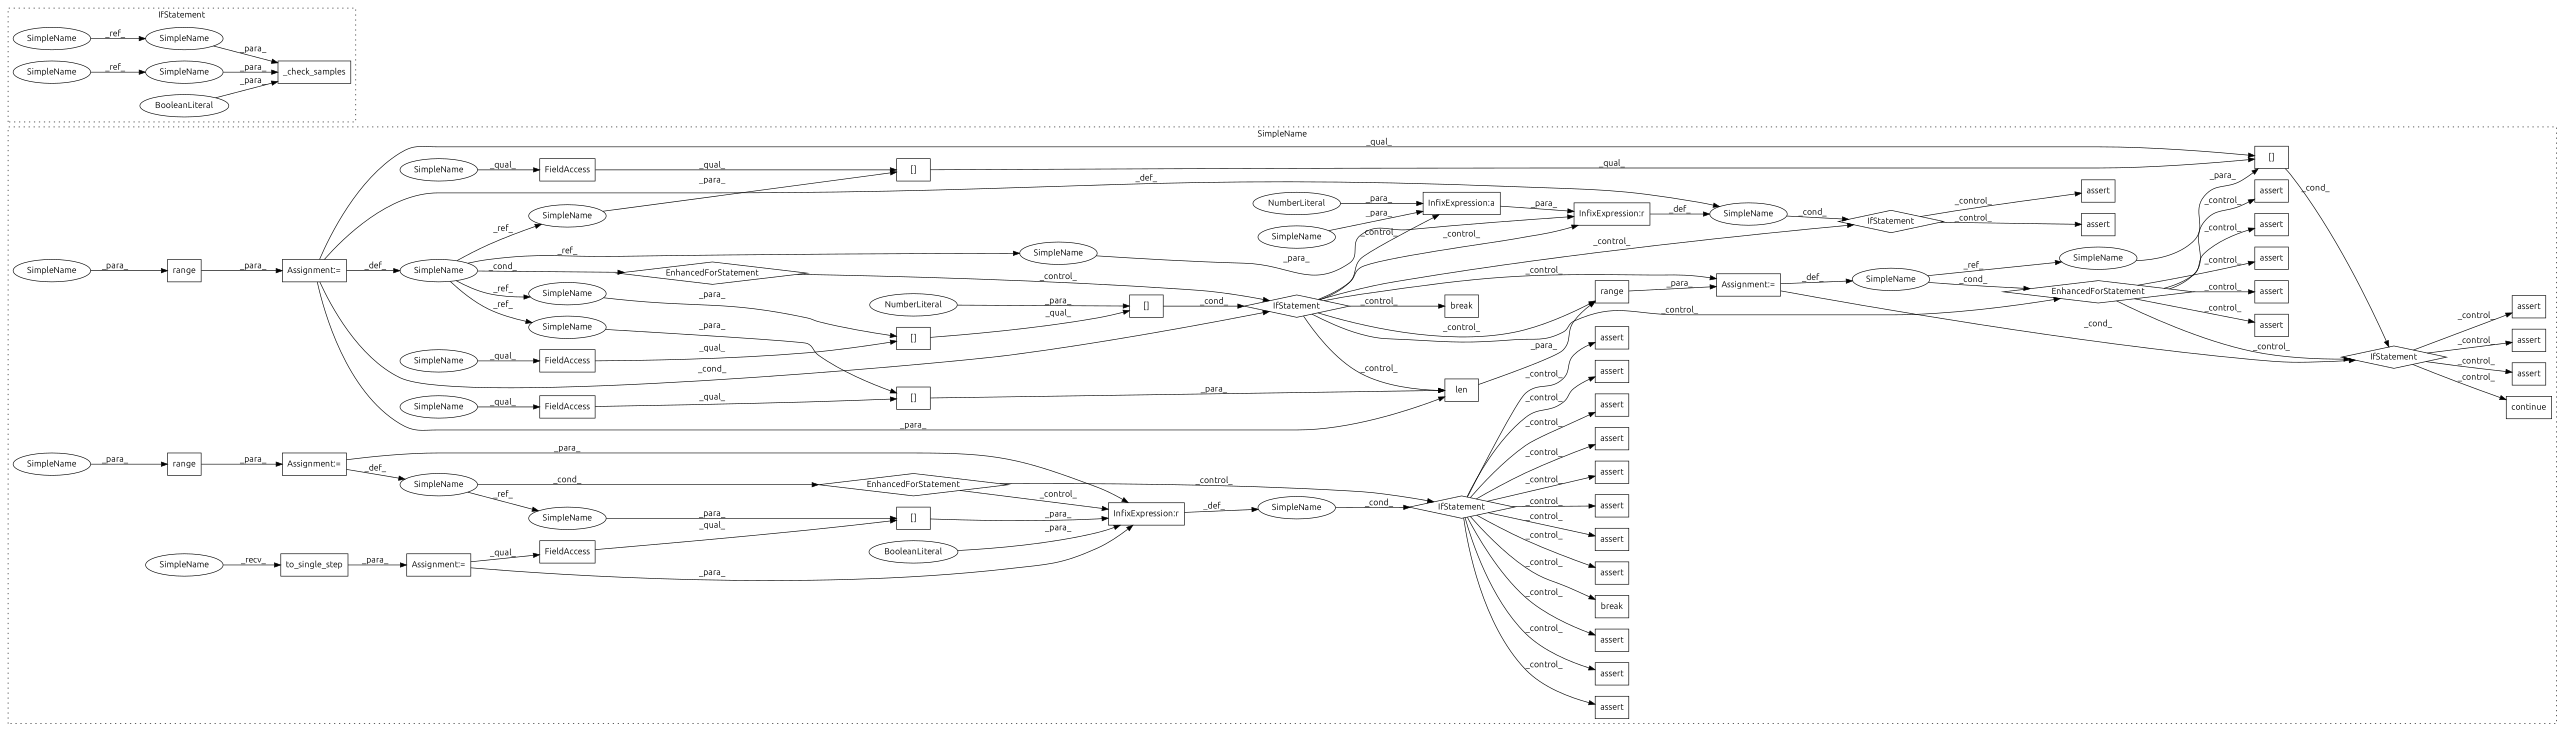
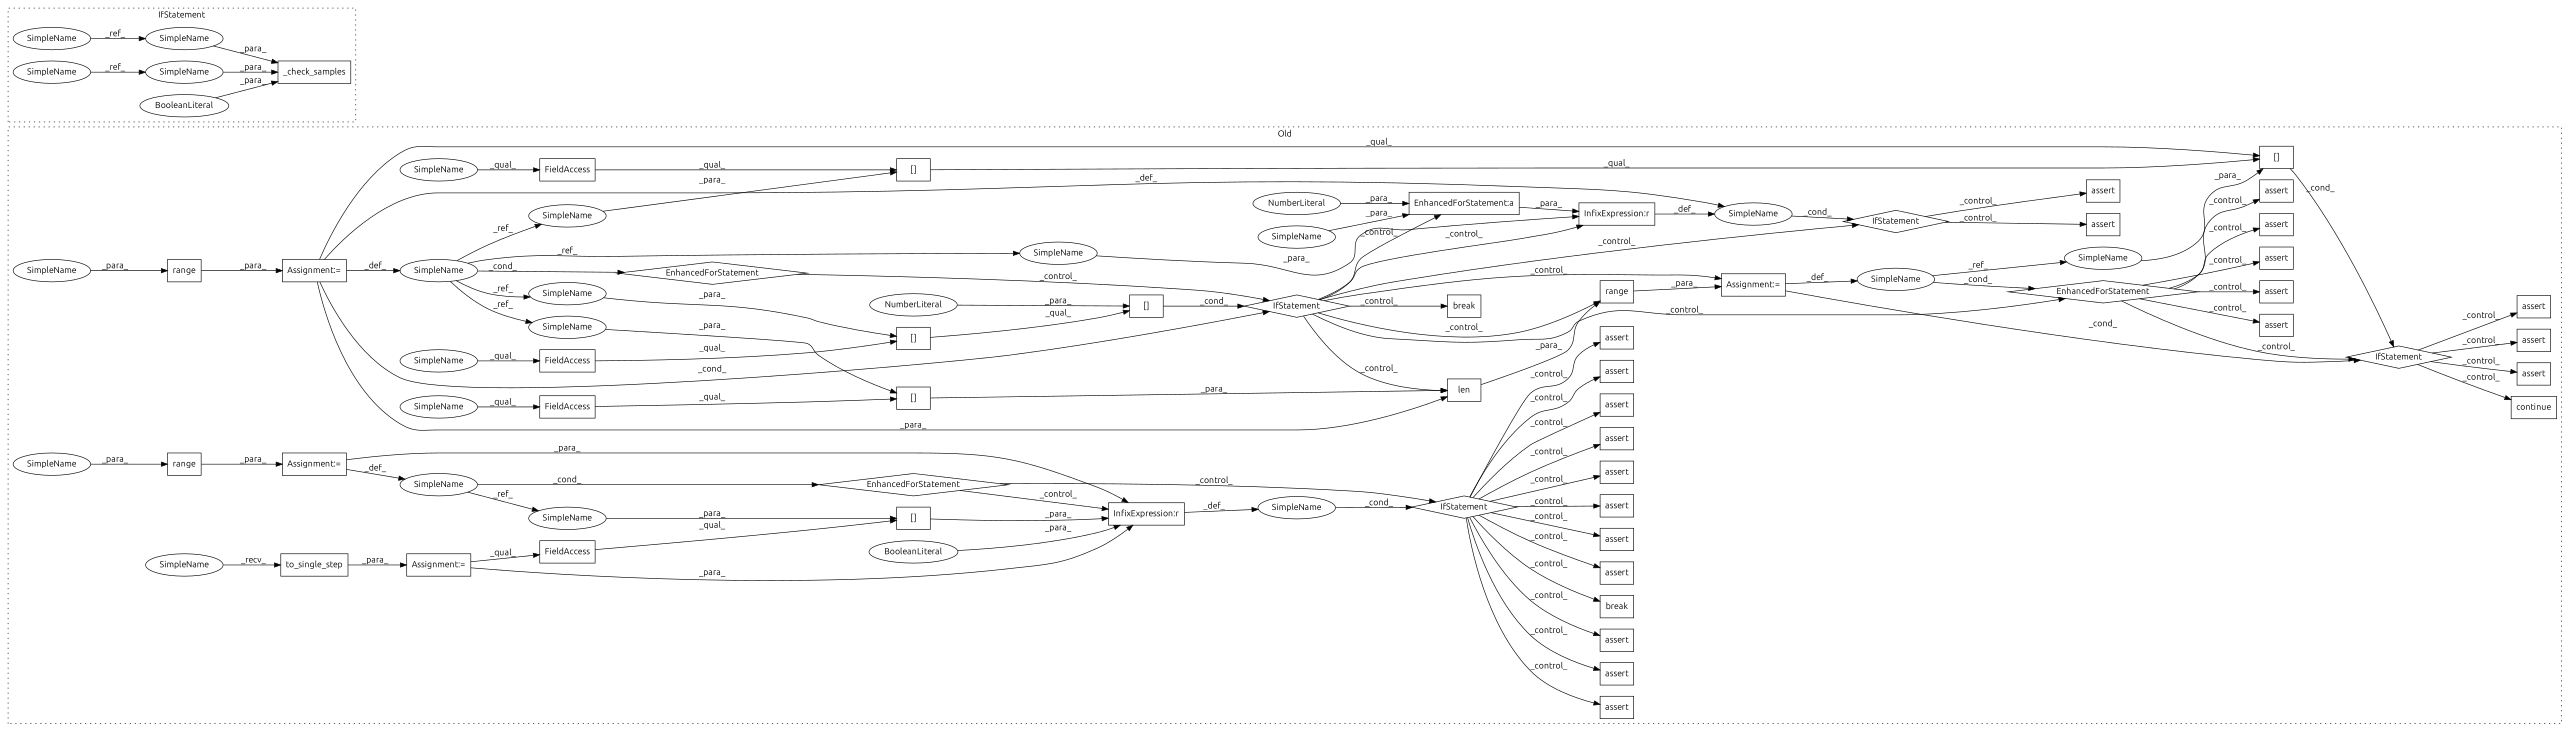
cluster "SimpleName": label "SimpleName" -> "Old"
node "InfixExpression:a": label "InfixExpression:a" -> "EnhancedForStatement:a"
